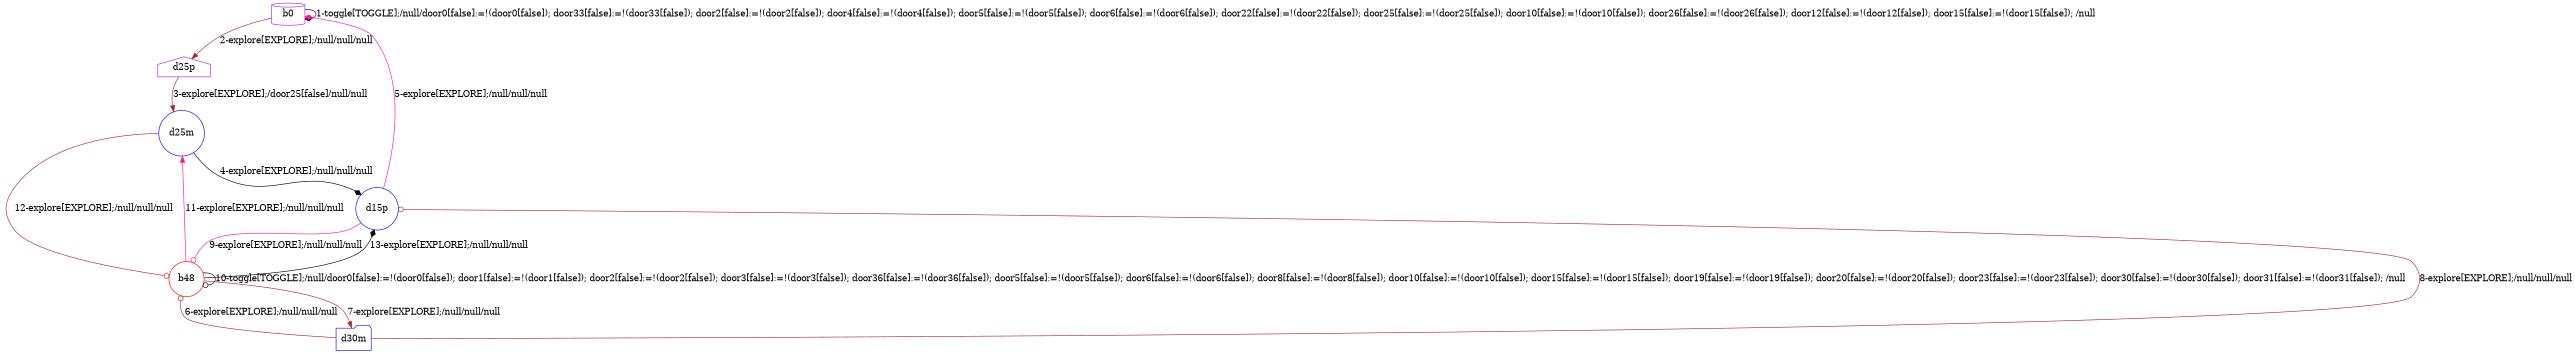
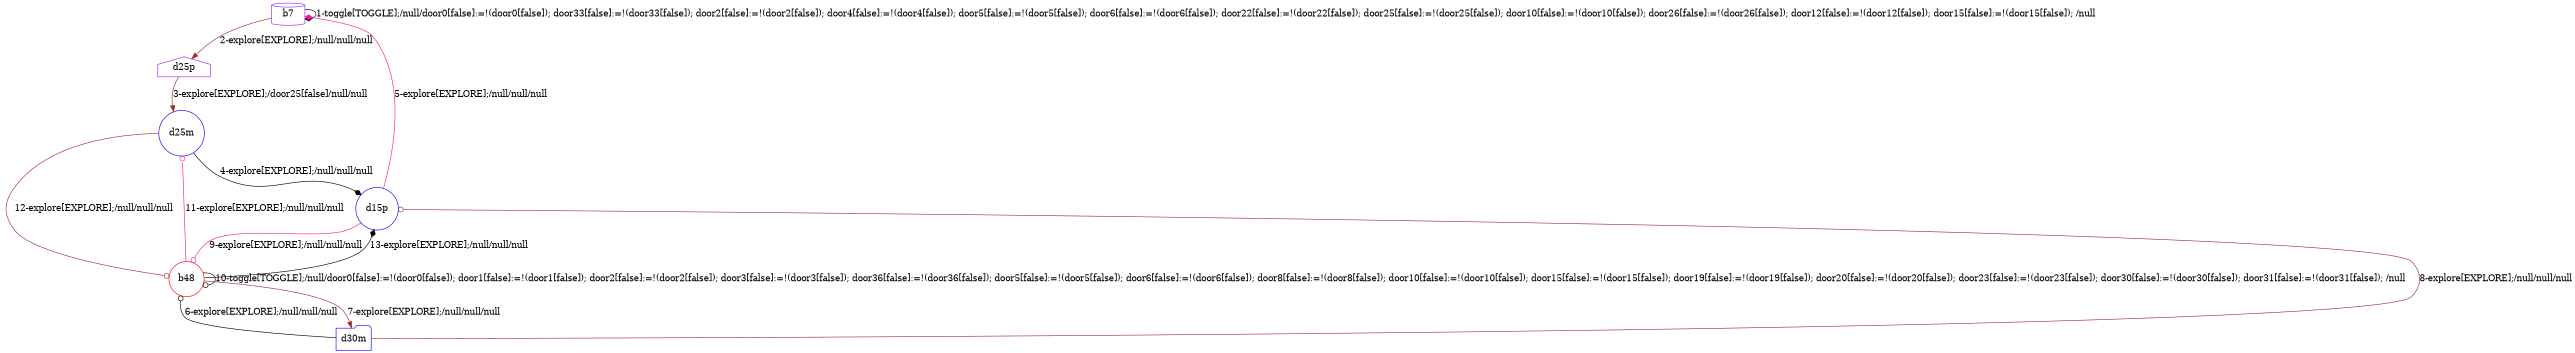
node "b0": label "b0" -> "b7"
edge "b48" -> "d25m": arrowhead normal -> odot
edge "d30m" -> "b48": color brown -> black
